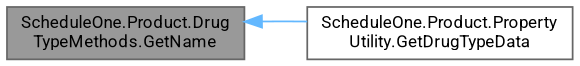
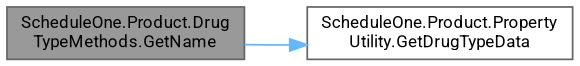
edge "ScheduleOne.Product.Property Utility.GetDrugTypeData" -> "ScheduleOne.Product.Drug TypeMethods.GetName": reversed
